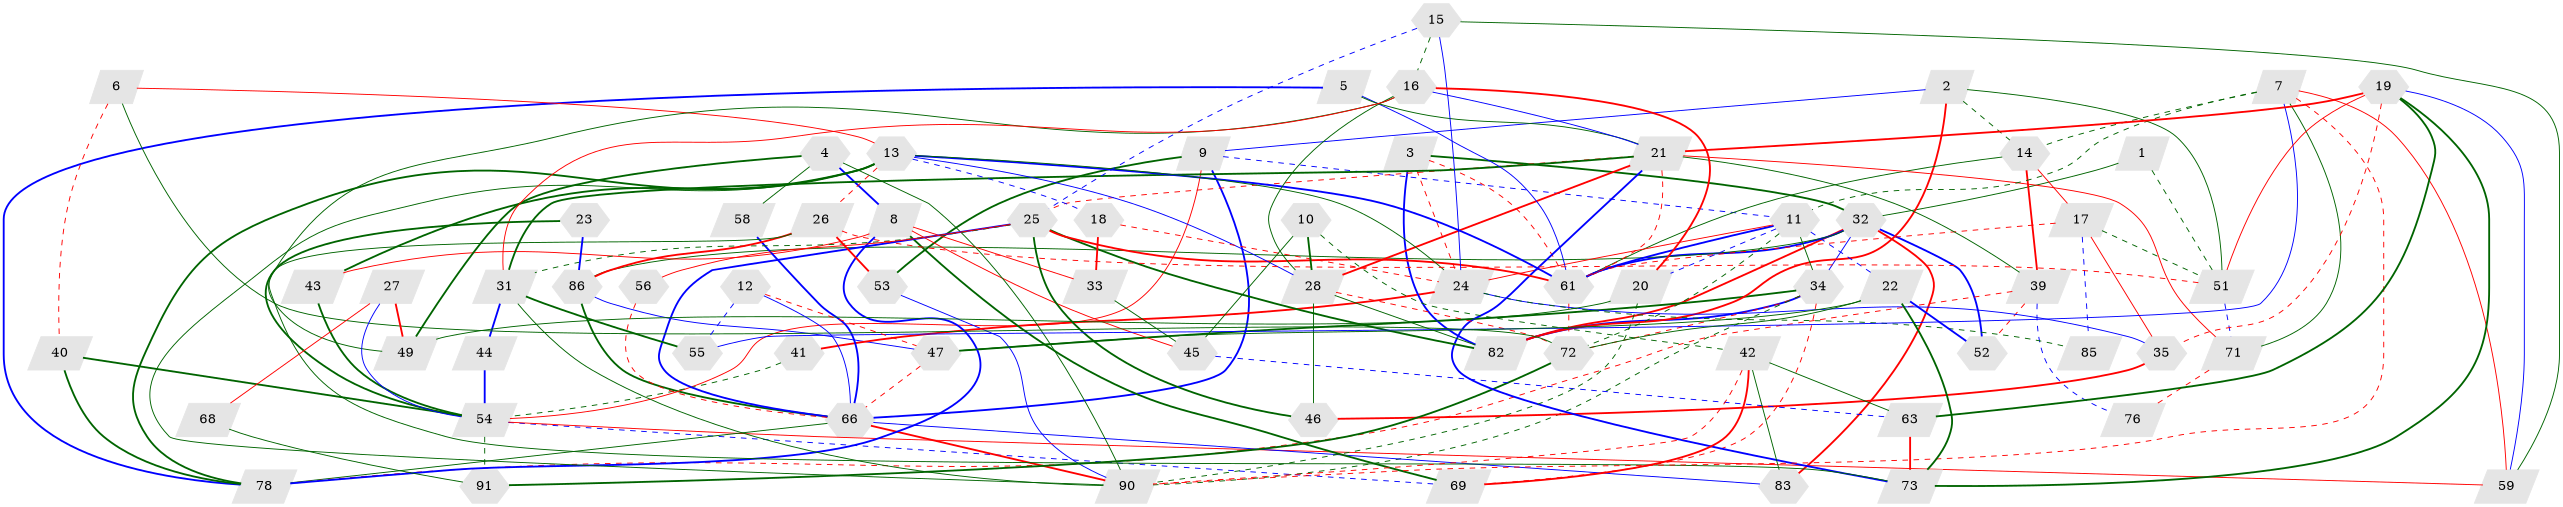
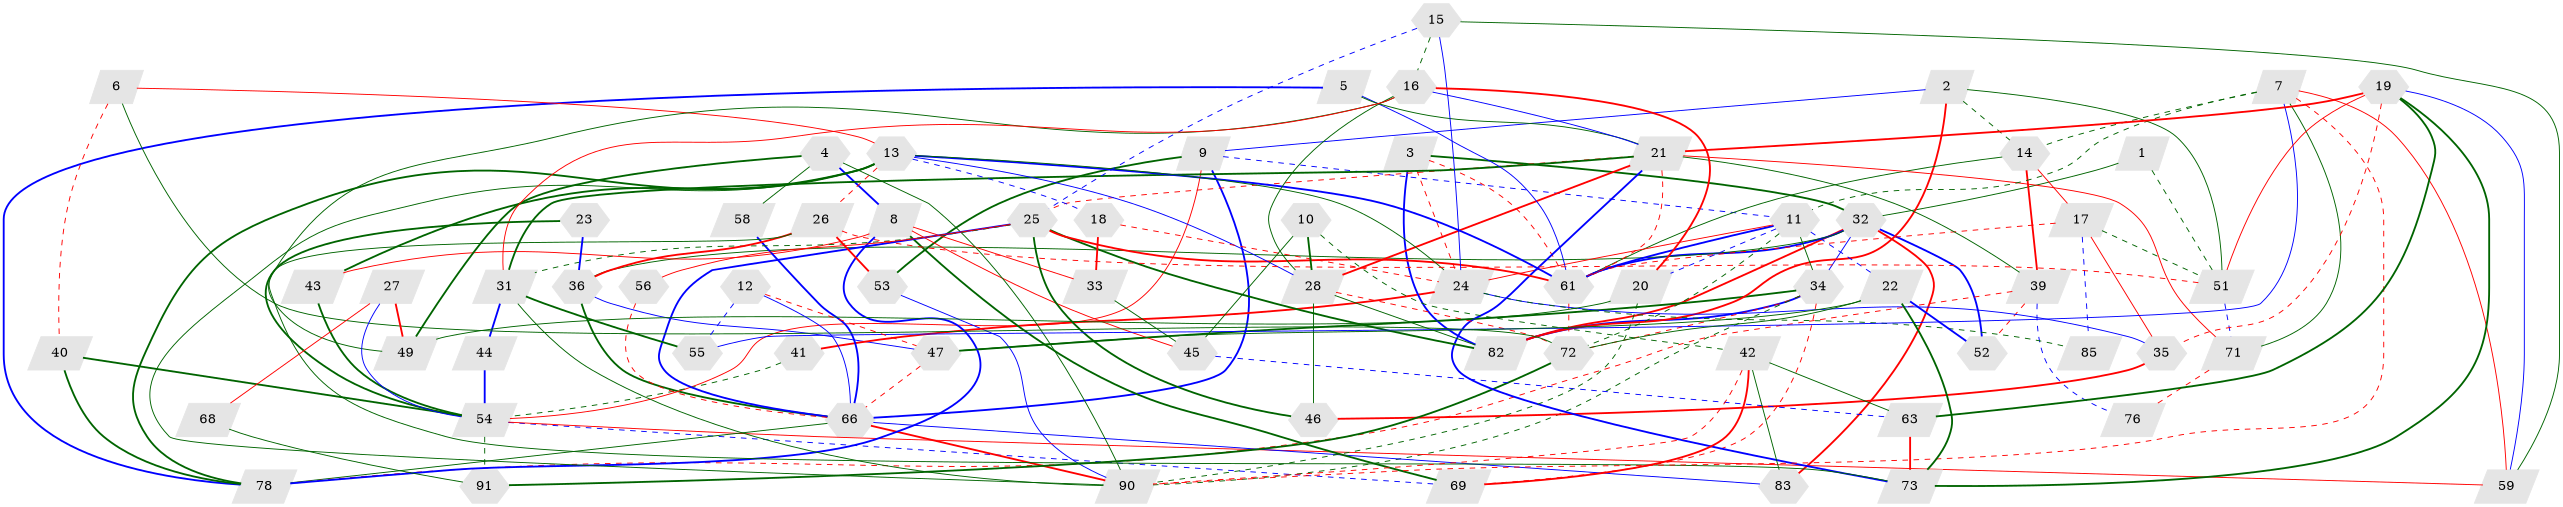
node "86": label "86" -> "36"
